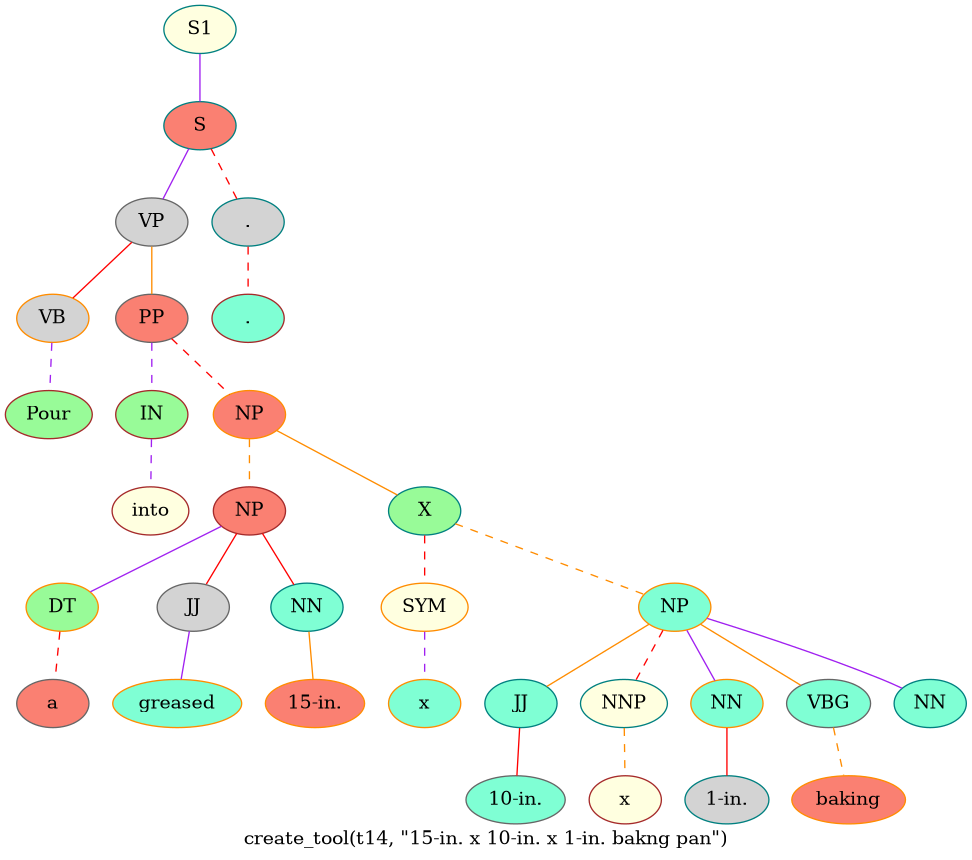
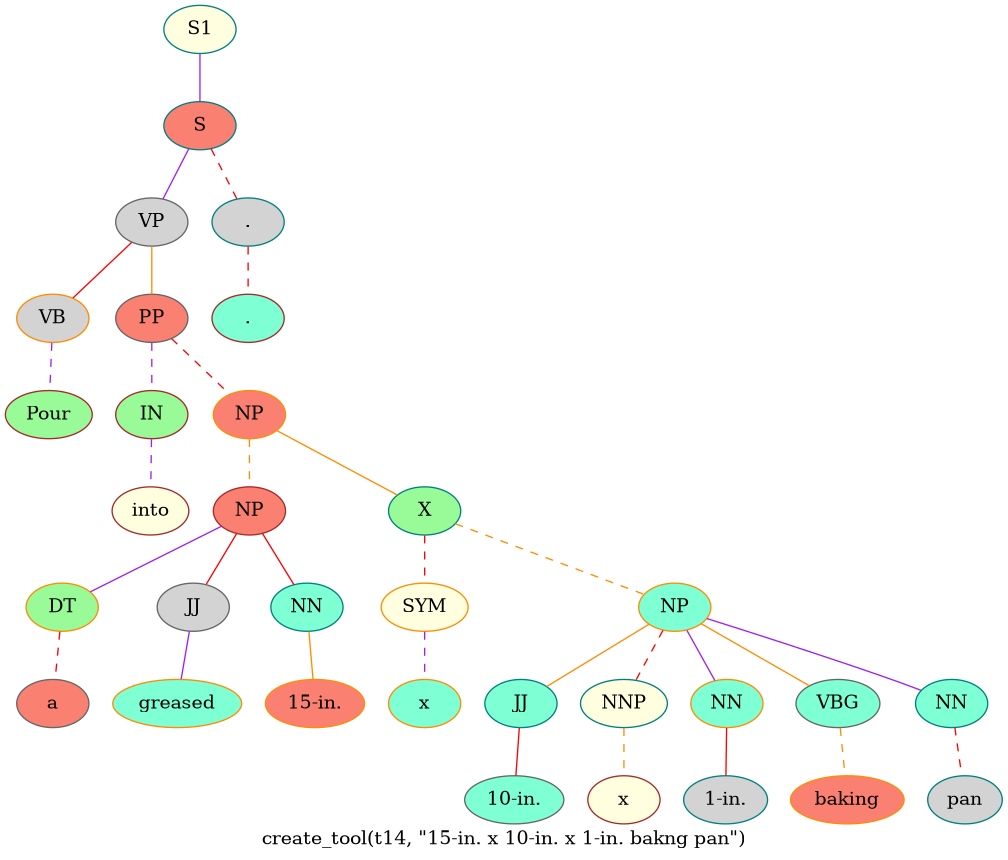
node "pan": added
